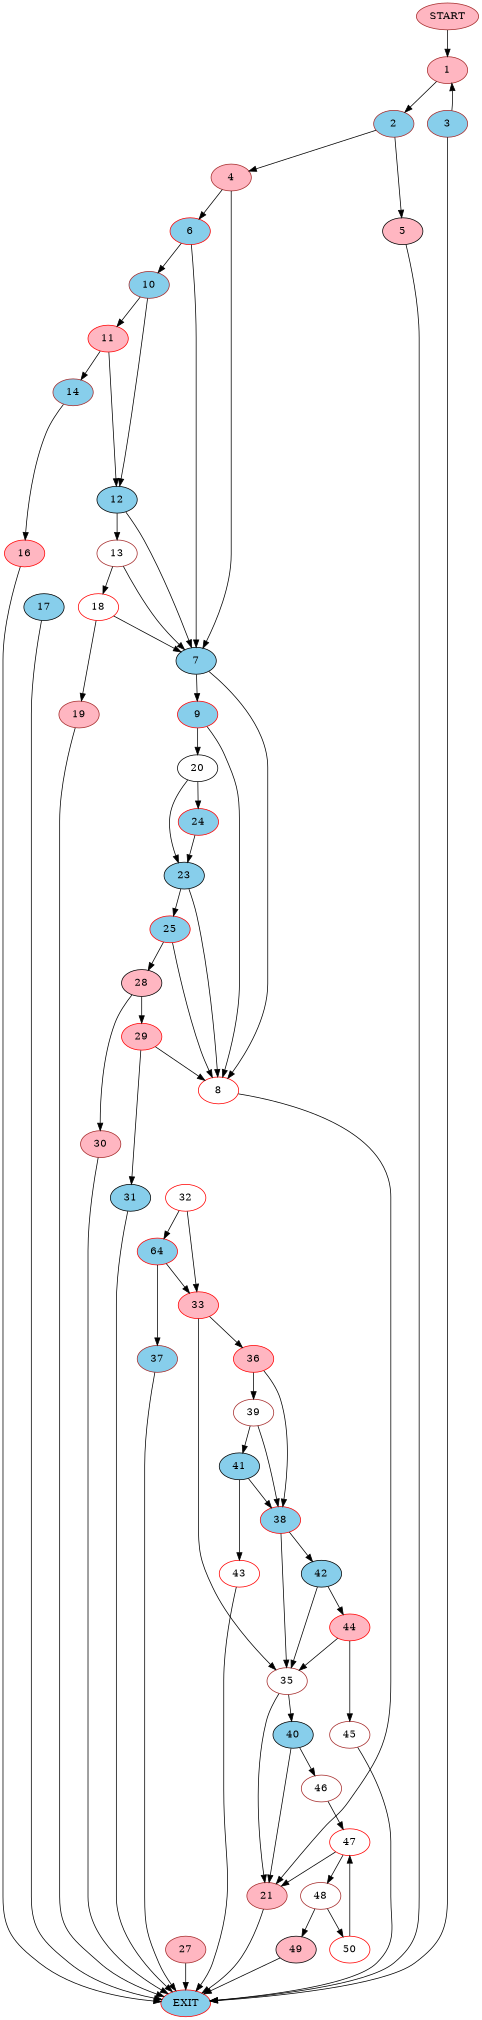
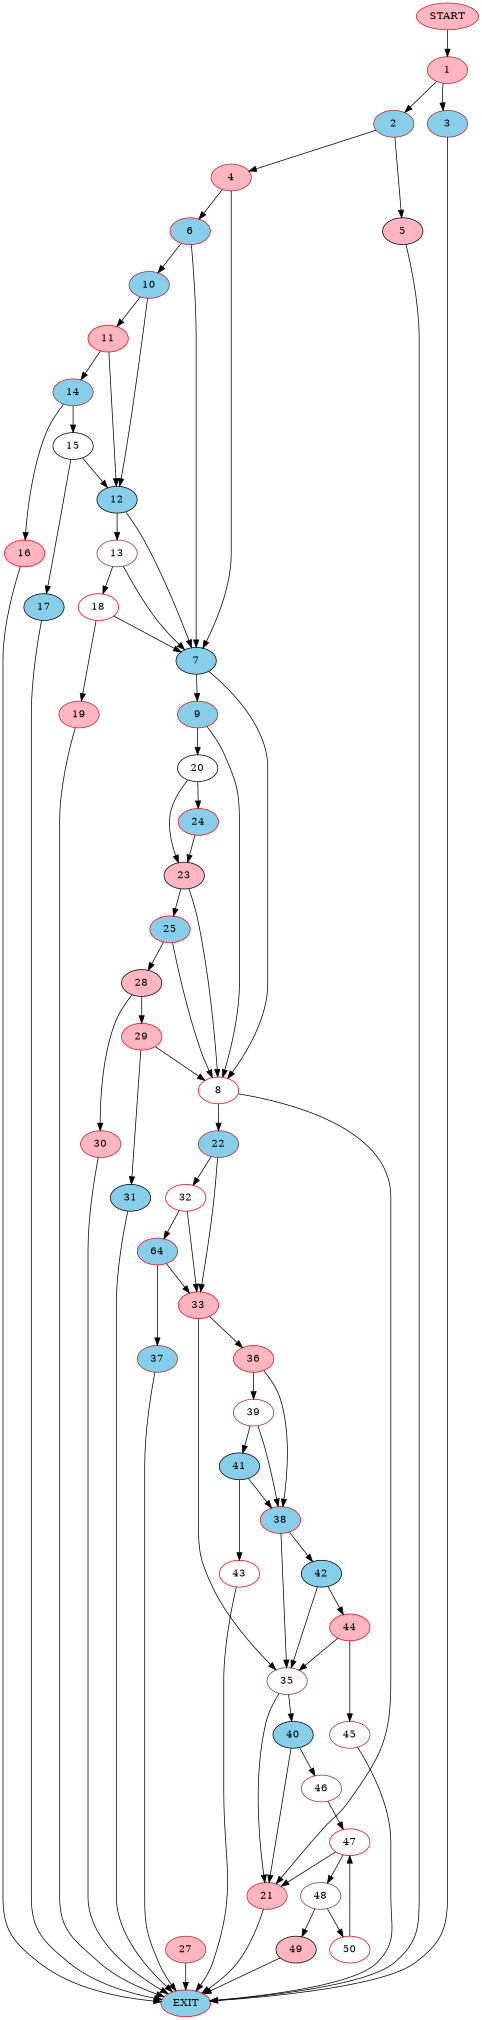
edge "3" -> "1": reversed
node "15": added
node "23": fillcolor skyblue -> lightpink
node "22": added
